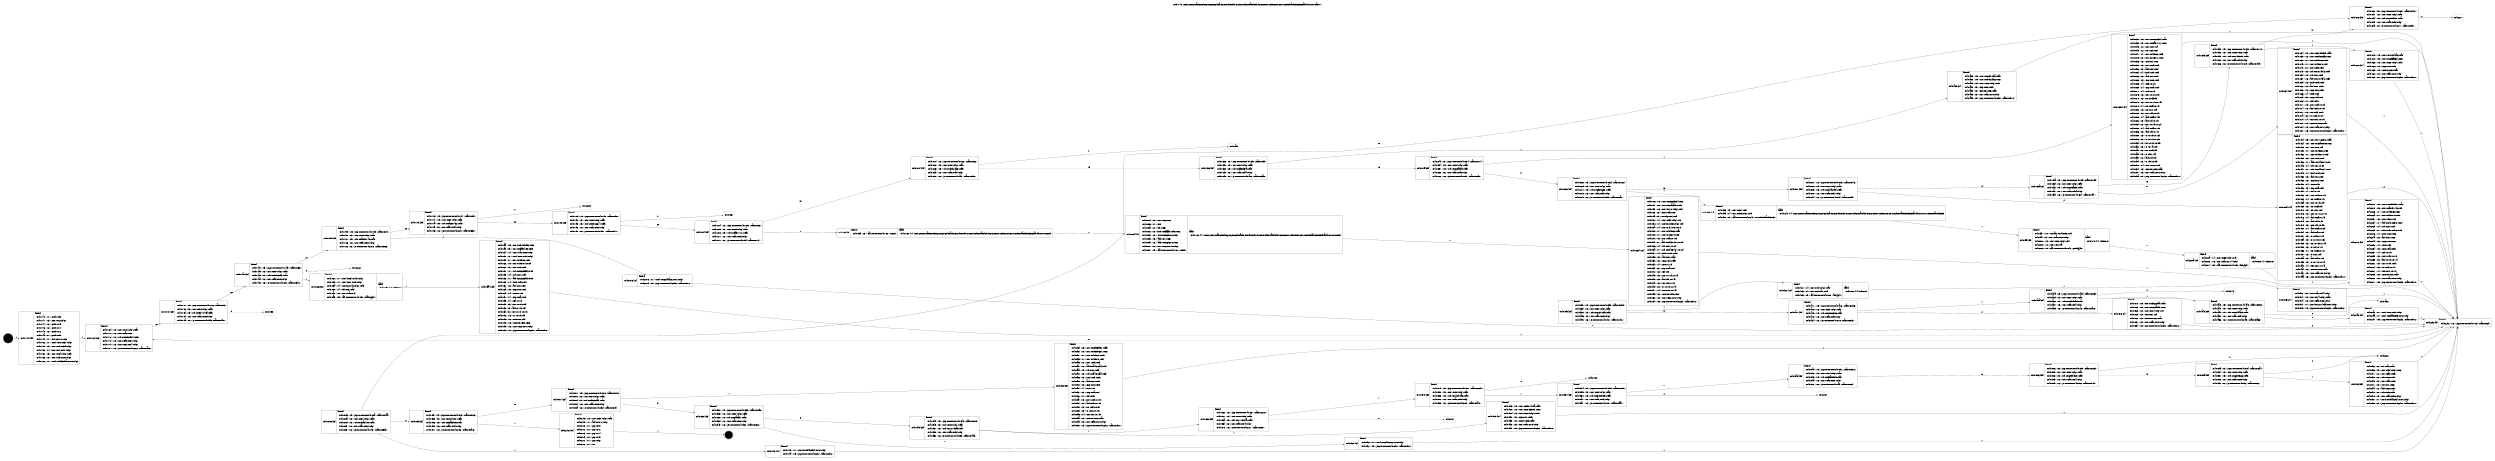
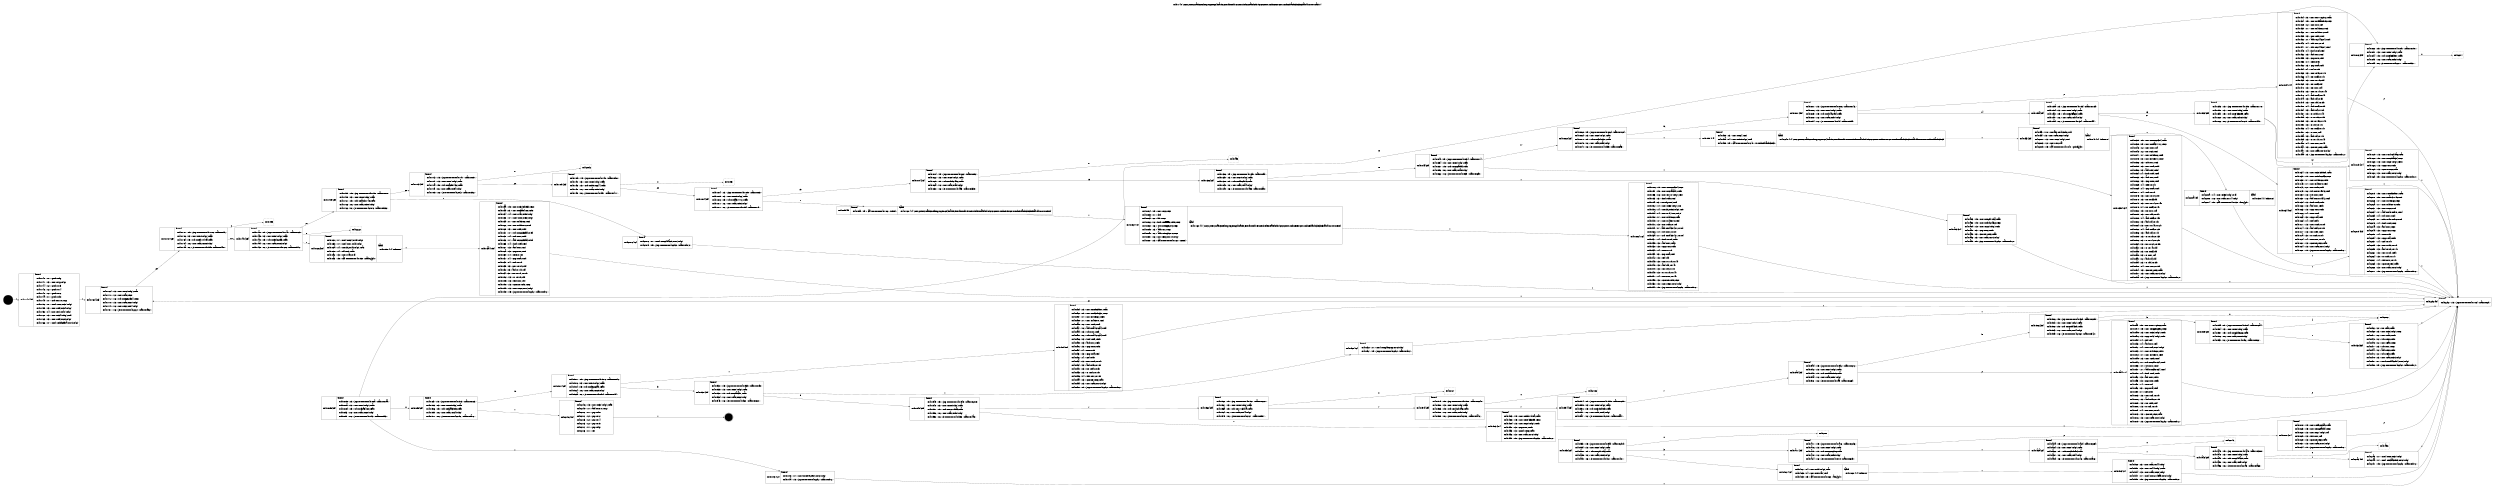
node "0x401daf [111]": added
edge "0x401994 [25]" -> "0x4021e1": now "0x4019f8 [25]" -> "0x4021e1"
